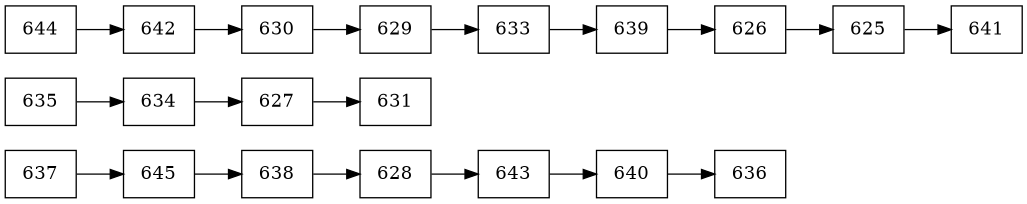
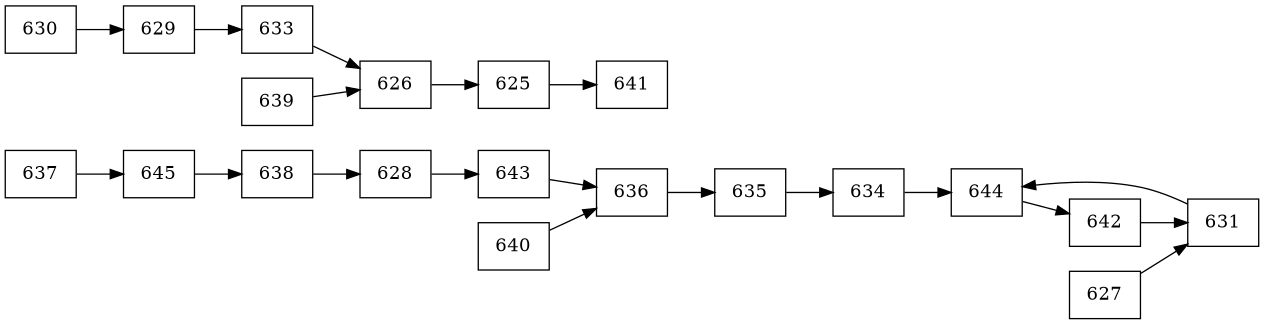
edge "642" -> "630": now "642" -> "631"
edge "633" -> "639": now "633" -> "626"
edge "634" -> "627": now "634" -> "644"
edge "643" -> "640": now "643" -> "636"
edge "631" -> "644": added
edge "636" -> "635": added
